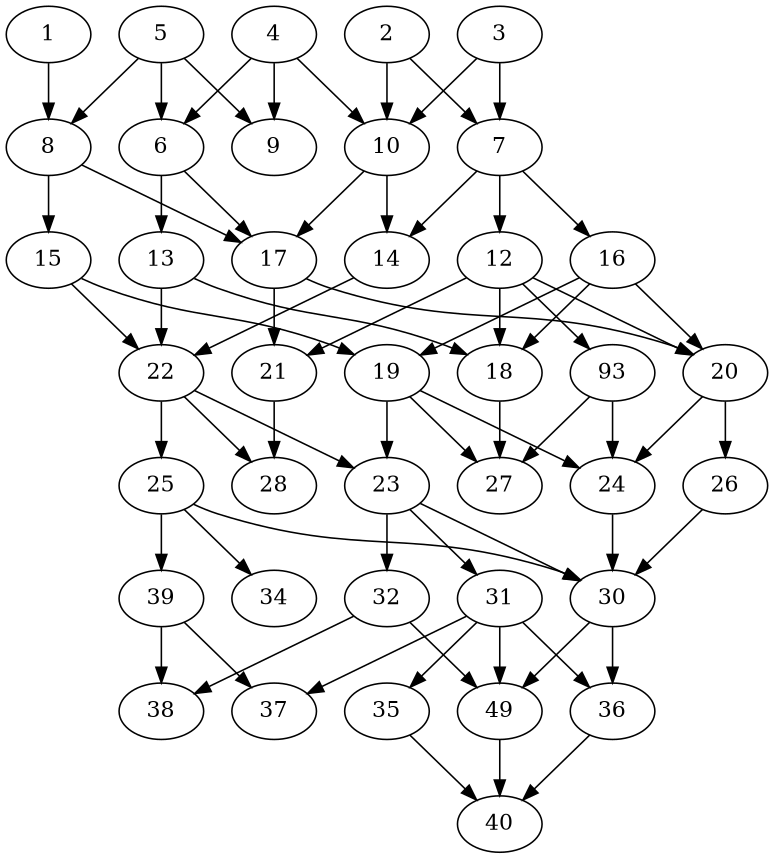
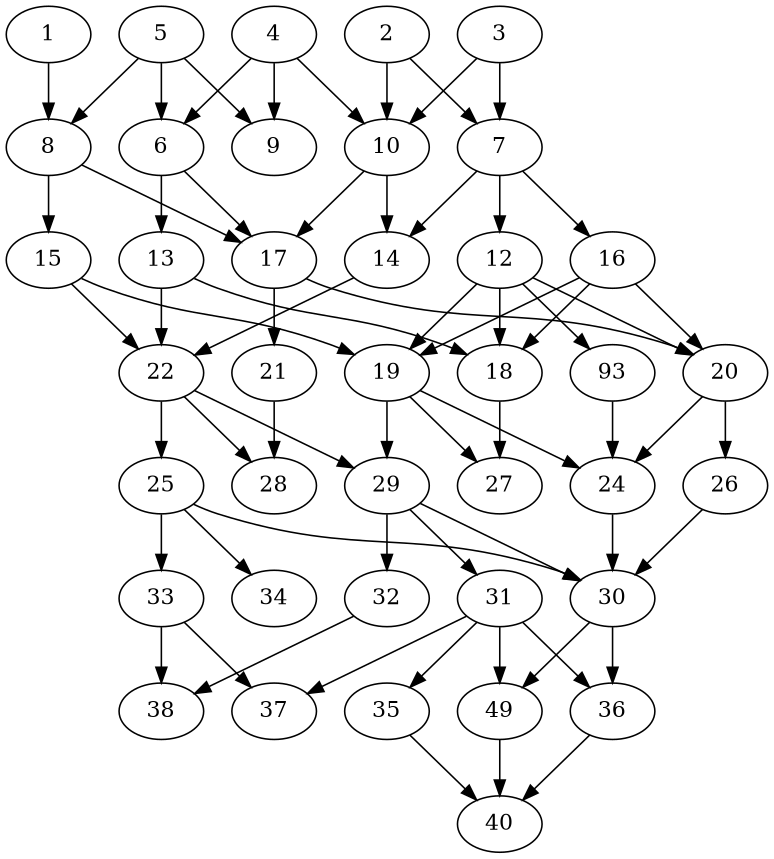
edge "12" -> "21": now "12" -> "19"
edge "93" -> "27": removed
node "23": label "23" -> "29"
node "39": label "39" -> "33"
edge "32" -> "49": removed
